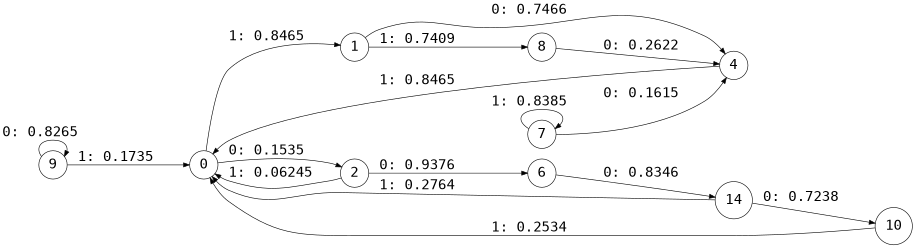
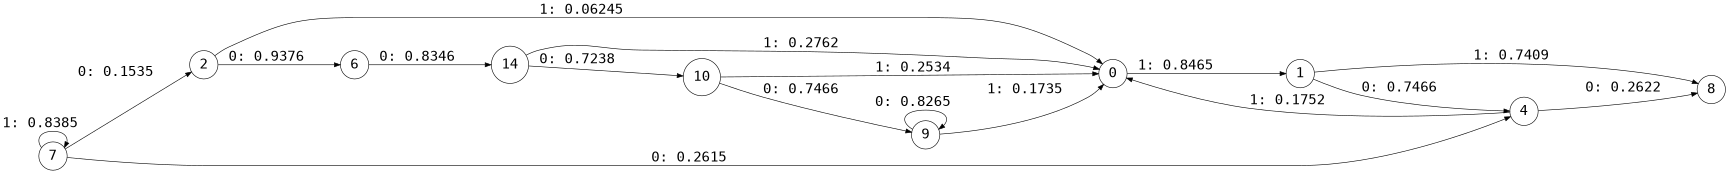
edge "8" -> "4": reversed
edge "4" -> "0": label "1: 0.8465   " -> "1: 0.1752   "
edge "7" -> "4": label "0: 0.1615   " -> "0: 0.2615   "
edge "10" -> "9": added, label "0: 0.7466"
edge "0" -> "2": now "7" -> "2"
edge "14" -> "0": label "1: 0.2764   " -> "1: 0.2762   "
